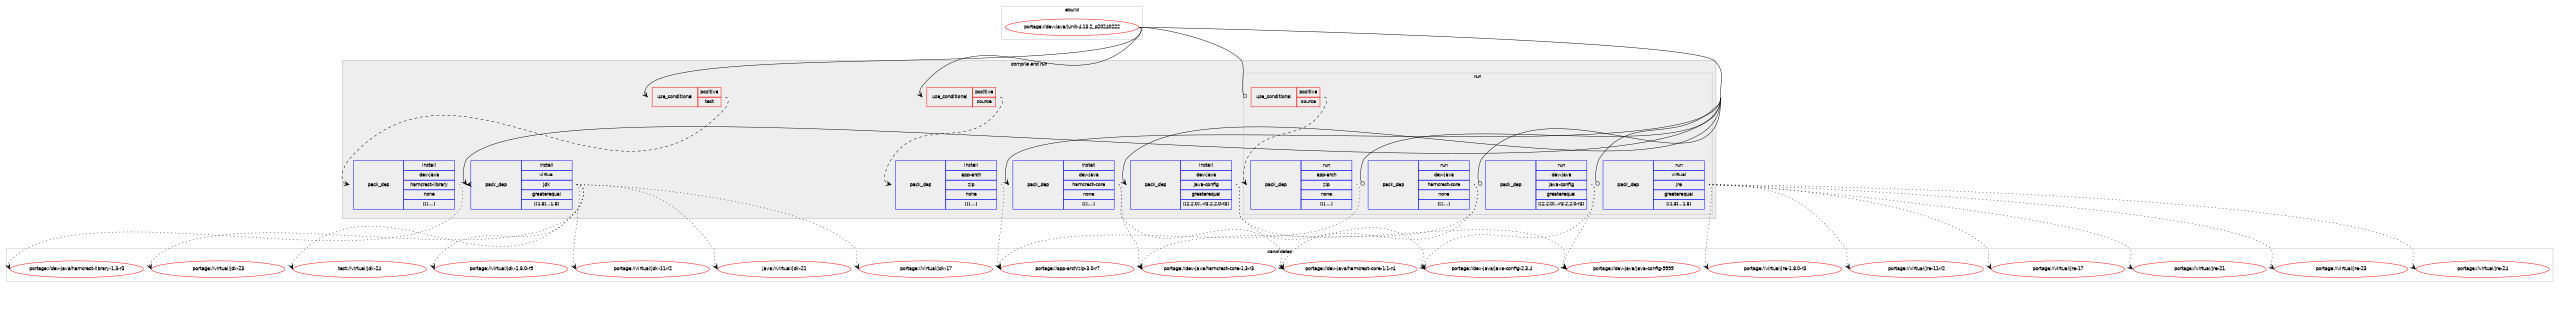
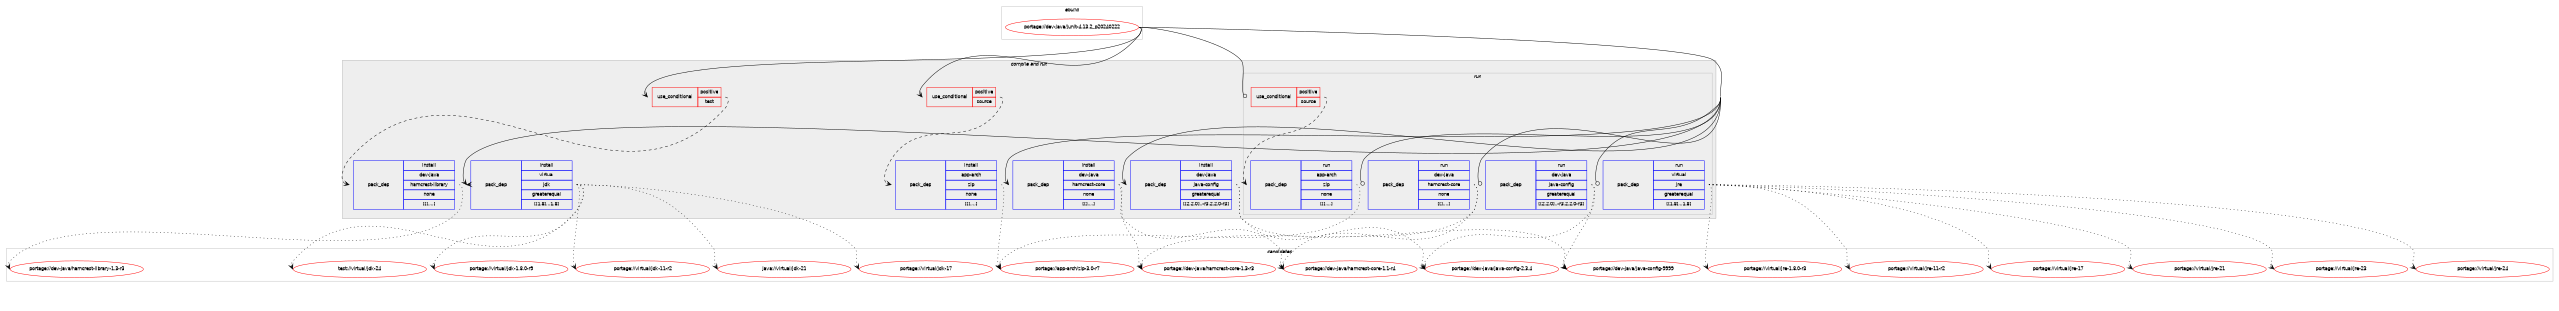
node "portage://virtual/jdk-23": removed
